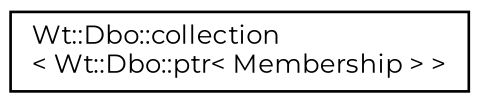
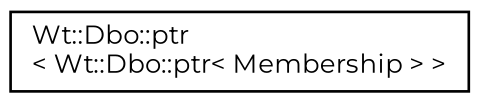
node "Wt::Dbo::collection < Wt::Dbo::ptr< Membership > >": label "Wt::Dbo::collection < Wt::Dbo::ptr< Membership > >" -> "Wt::Dbo::ptr < Wt::Dbo::ptr< Membership > >"
